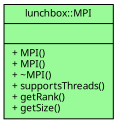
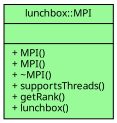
node "lunchbox::MPI": text "+ getSize()" -> "+ lunchbox()"
